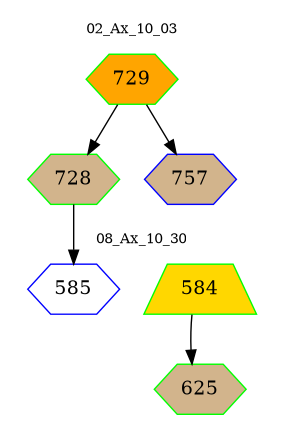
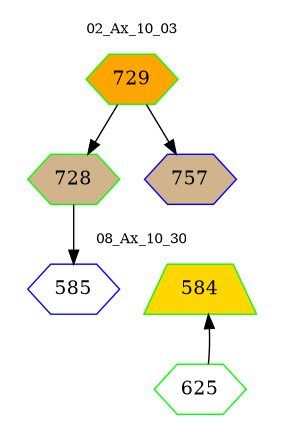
edge "584" -> "625": reversed
node "625": fillcolor tan -> white
